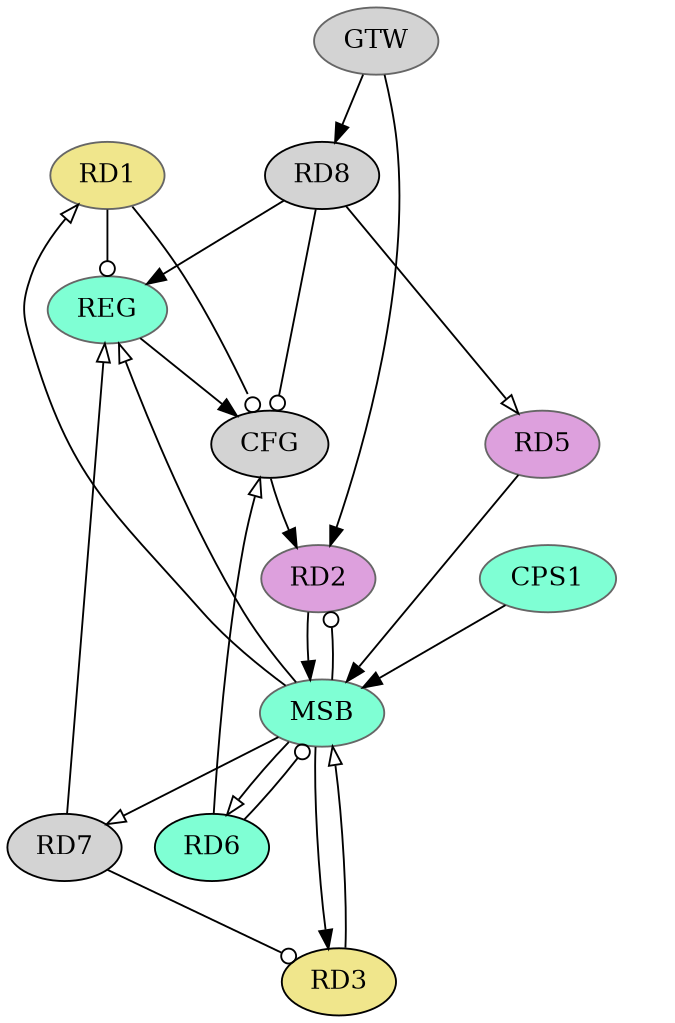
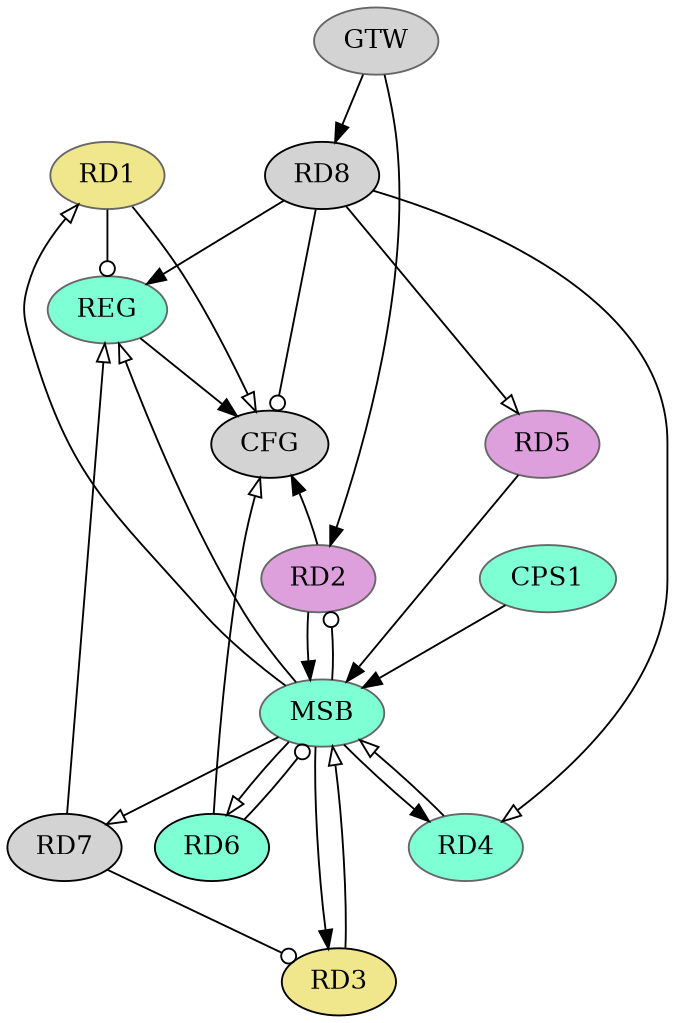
edge "RD1" -> "CFG": arrowhead odot -> onormal
edge "CFG" -> "RD2": reversed
node "RD4": added
